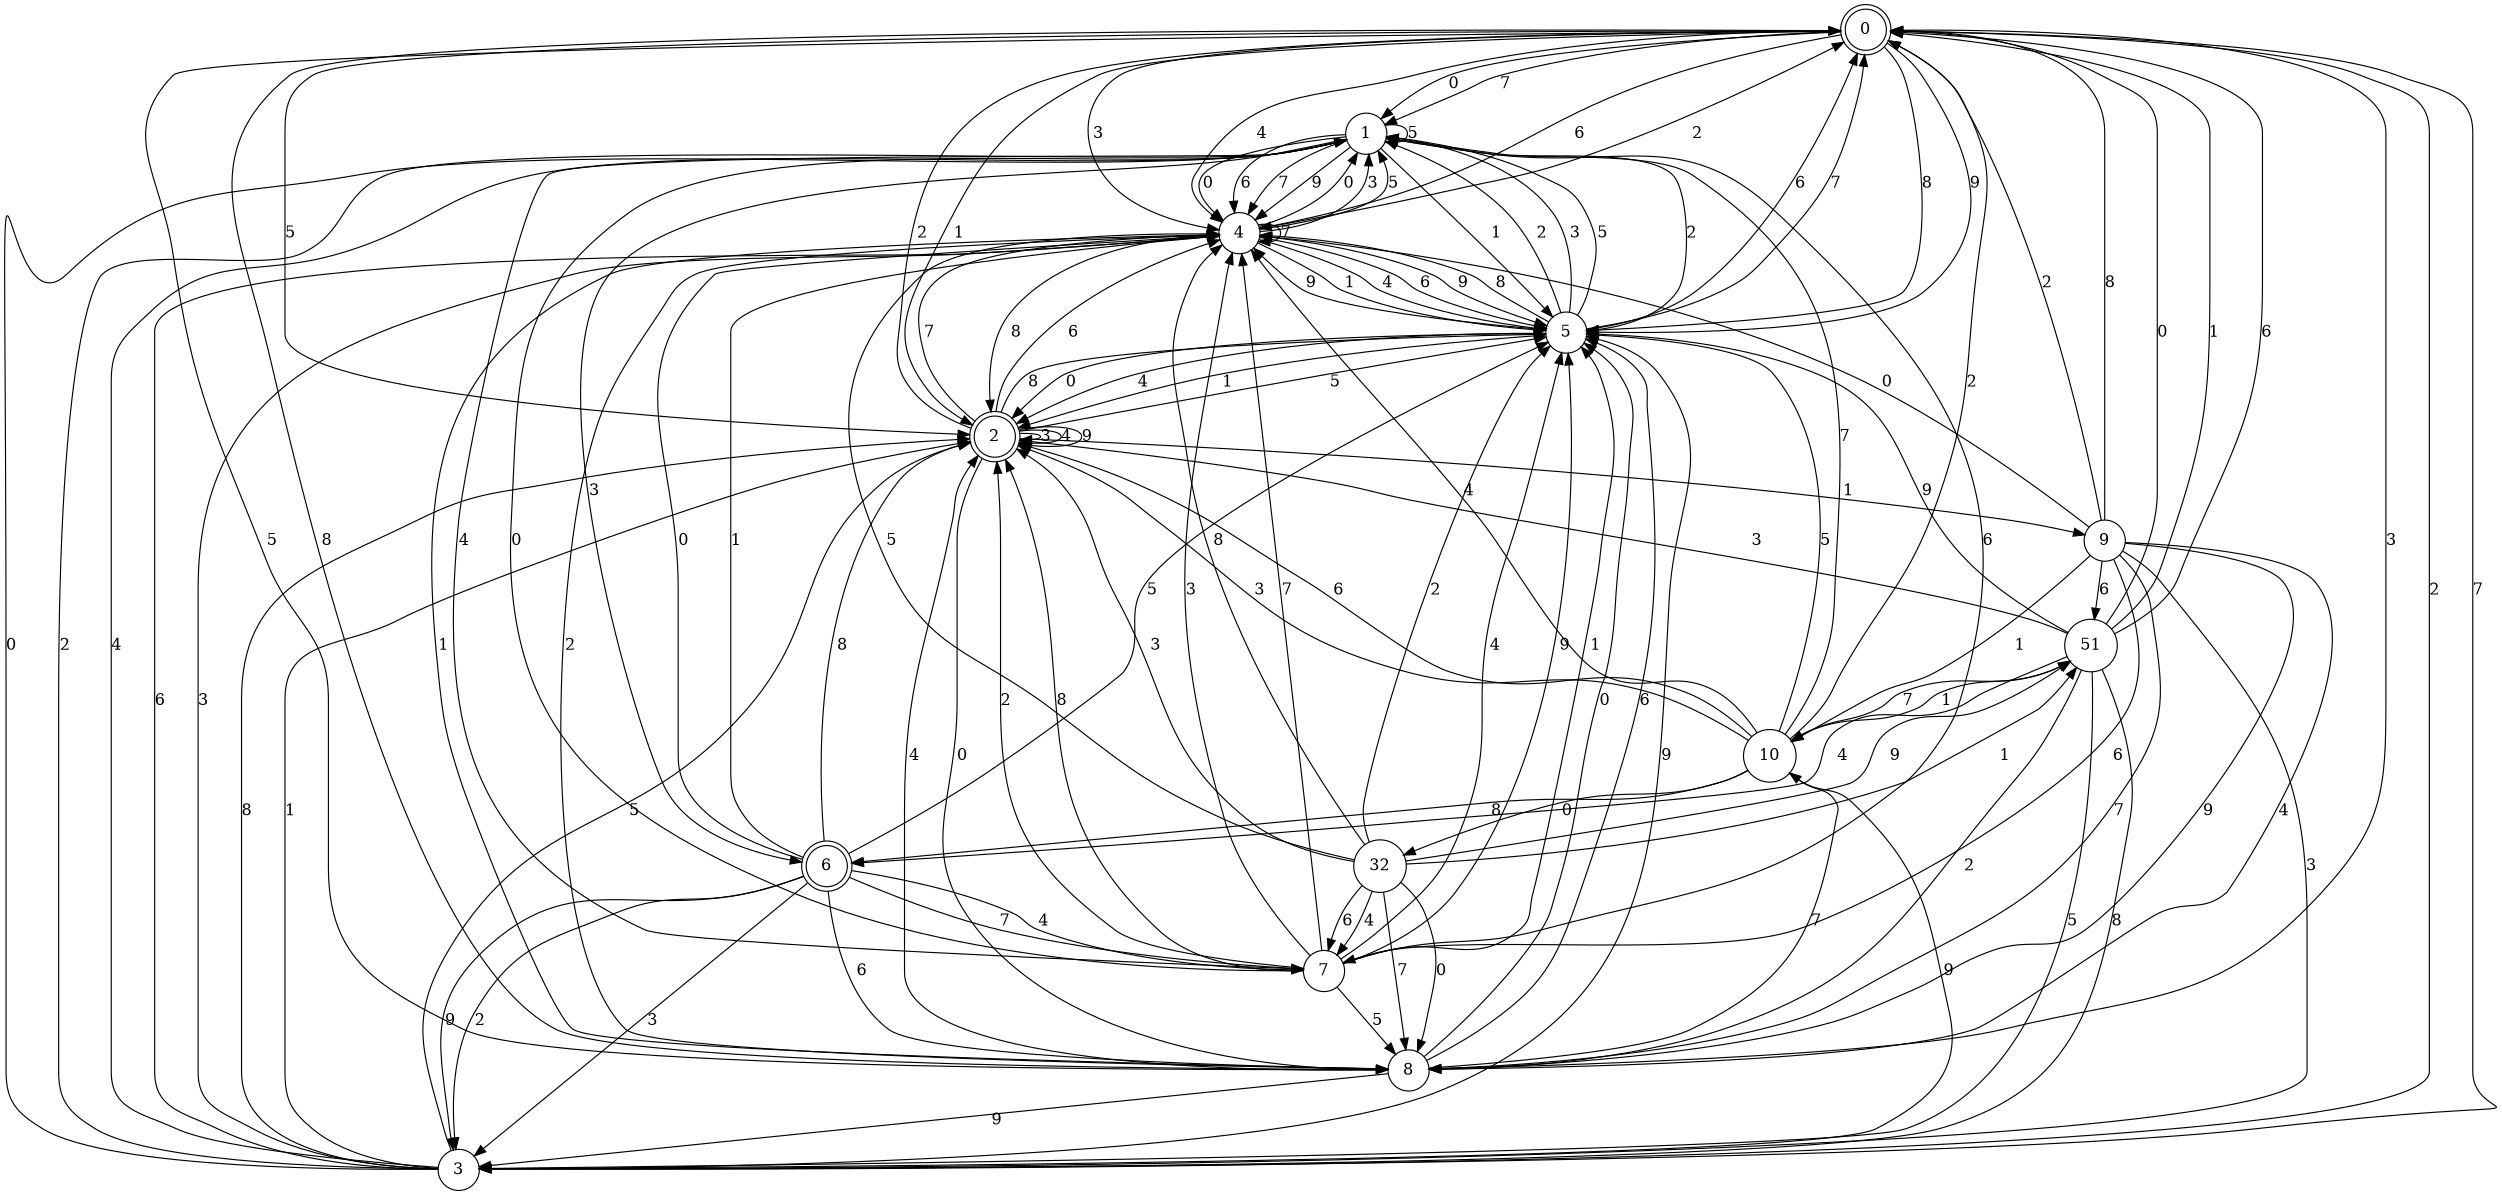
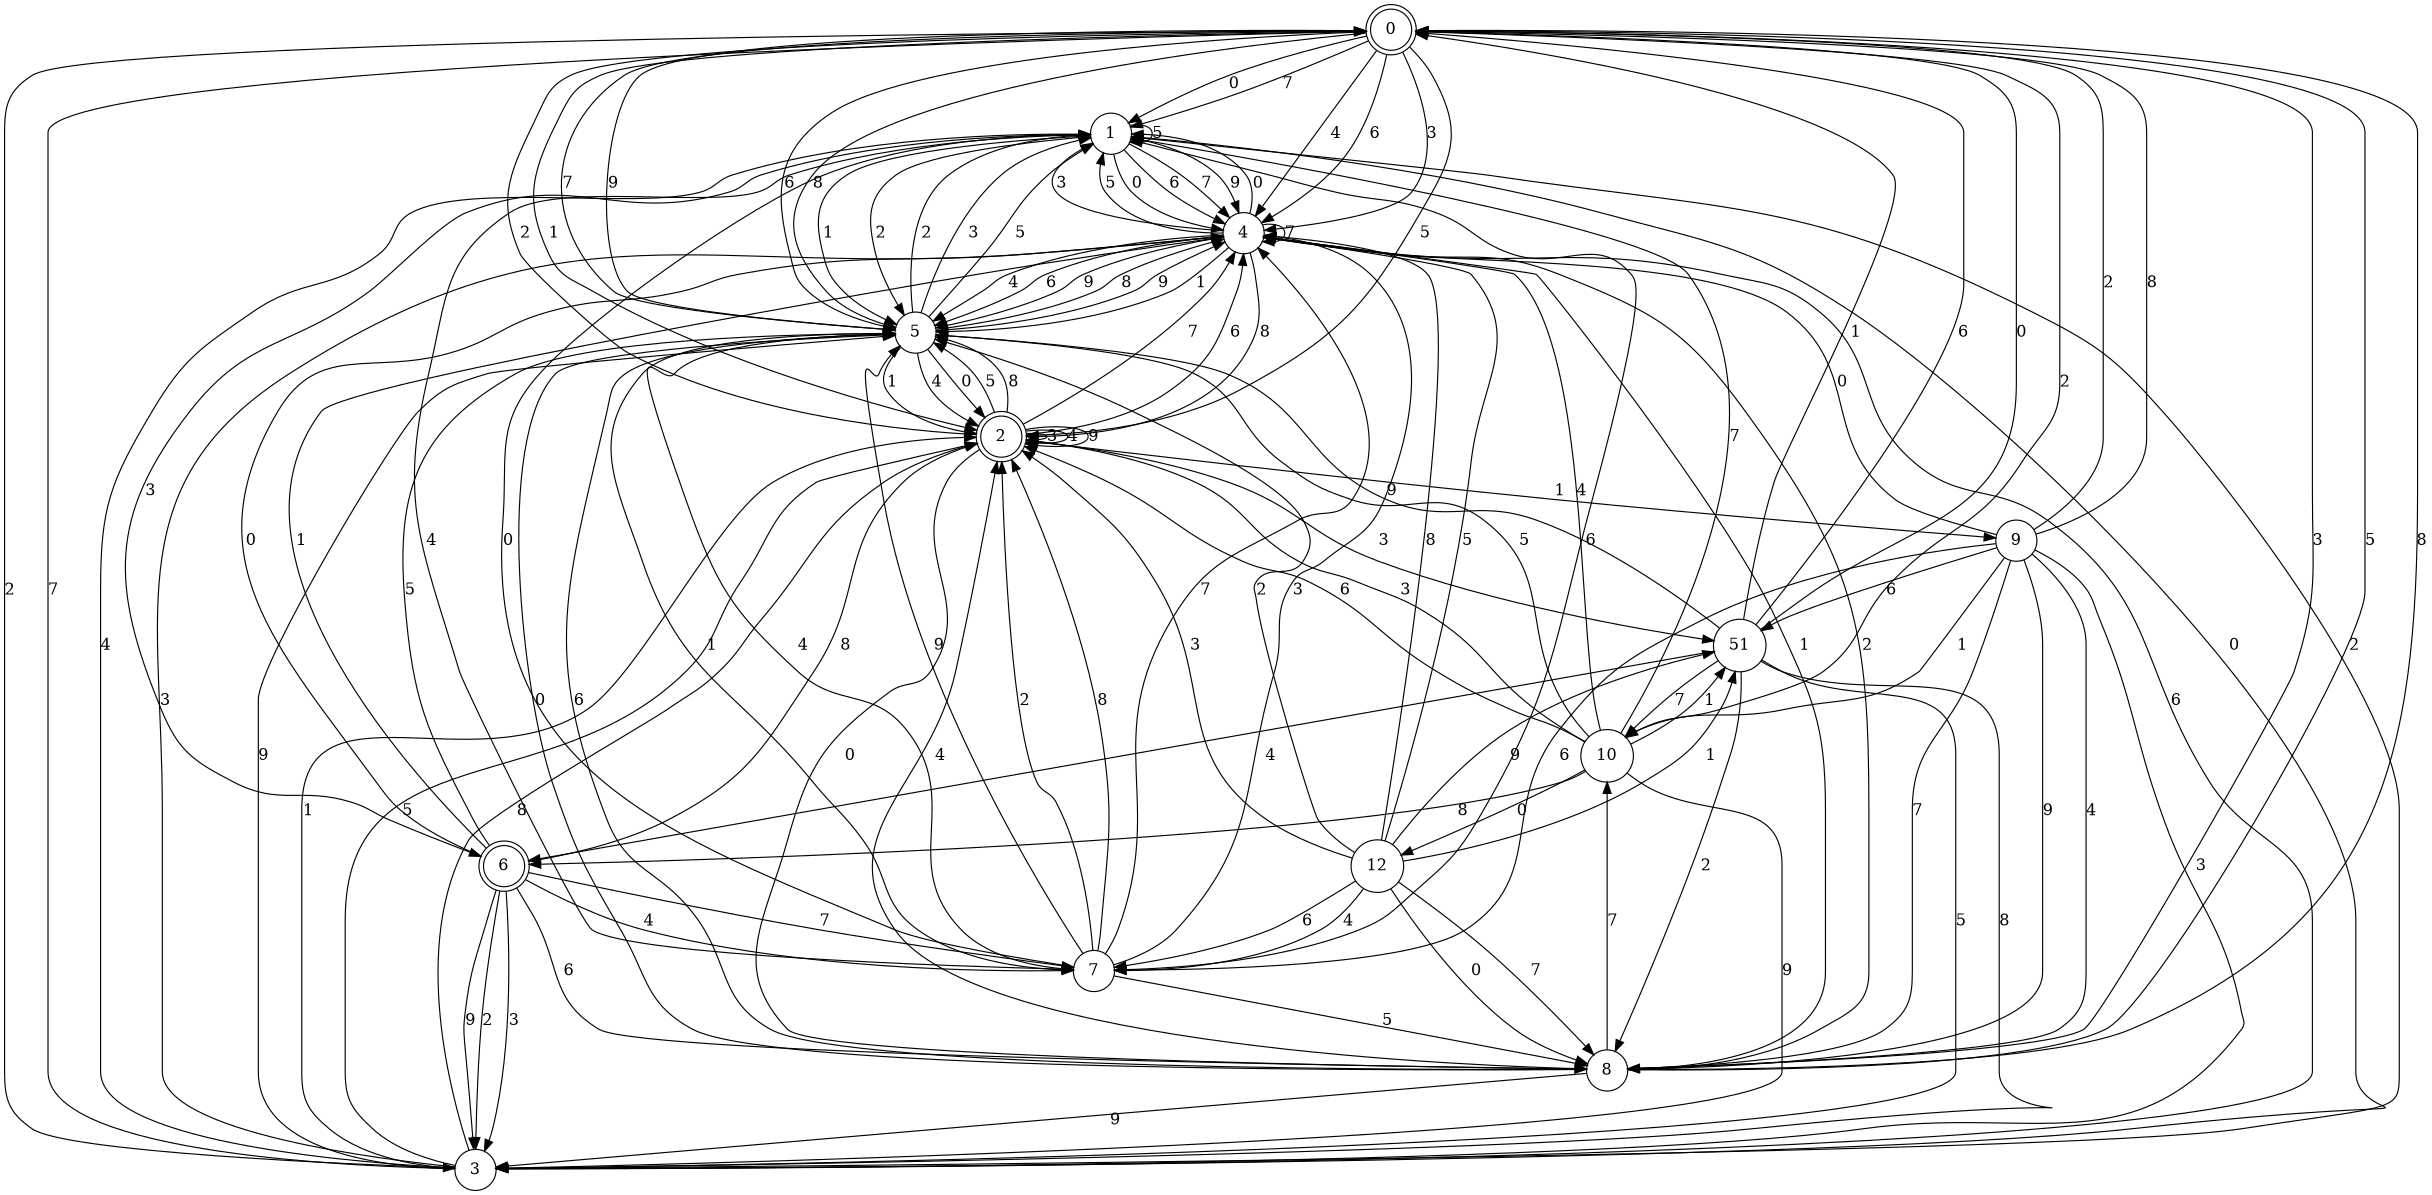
edge "4" -> "0": removed, label "2"
edge "51" -> "2": reversed
node "32": label "32" -> "12"
